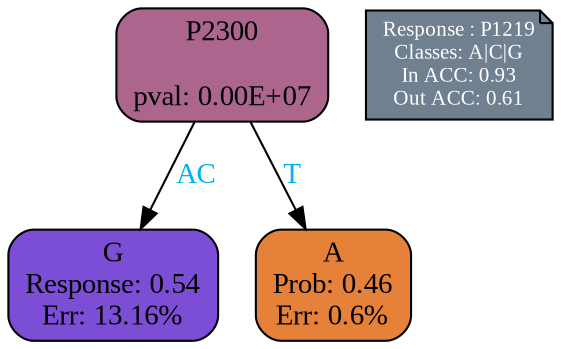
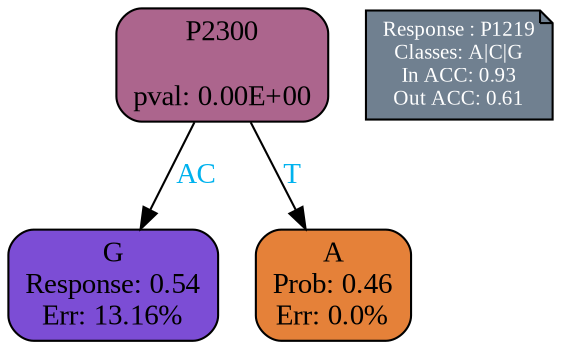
node "P2300 pval: 0.00E+07": label "P2300 pval: 0.00E+07" -> "P2300 pval: 0.00E+00"
node "A Prob: 0.46 Err: 0.6%": label "A Prob: 0.46 Err: 0.6%" -> "A Prob: 0.46 Err: 0.0%"
